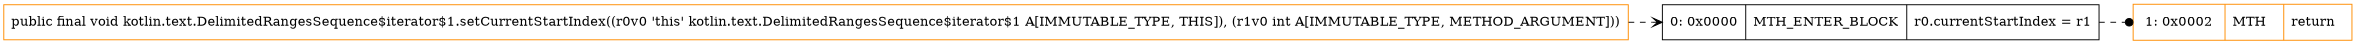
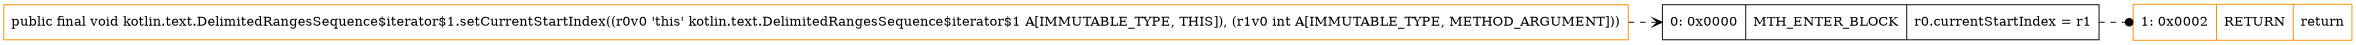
node "1: 0x0002": text "MTH" -> "RETURN"
